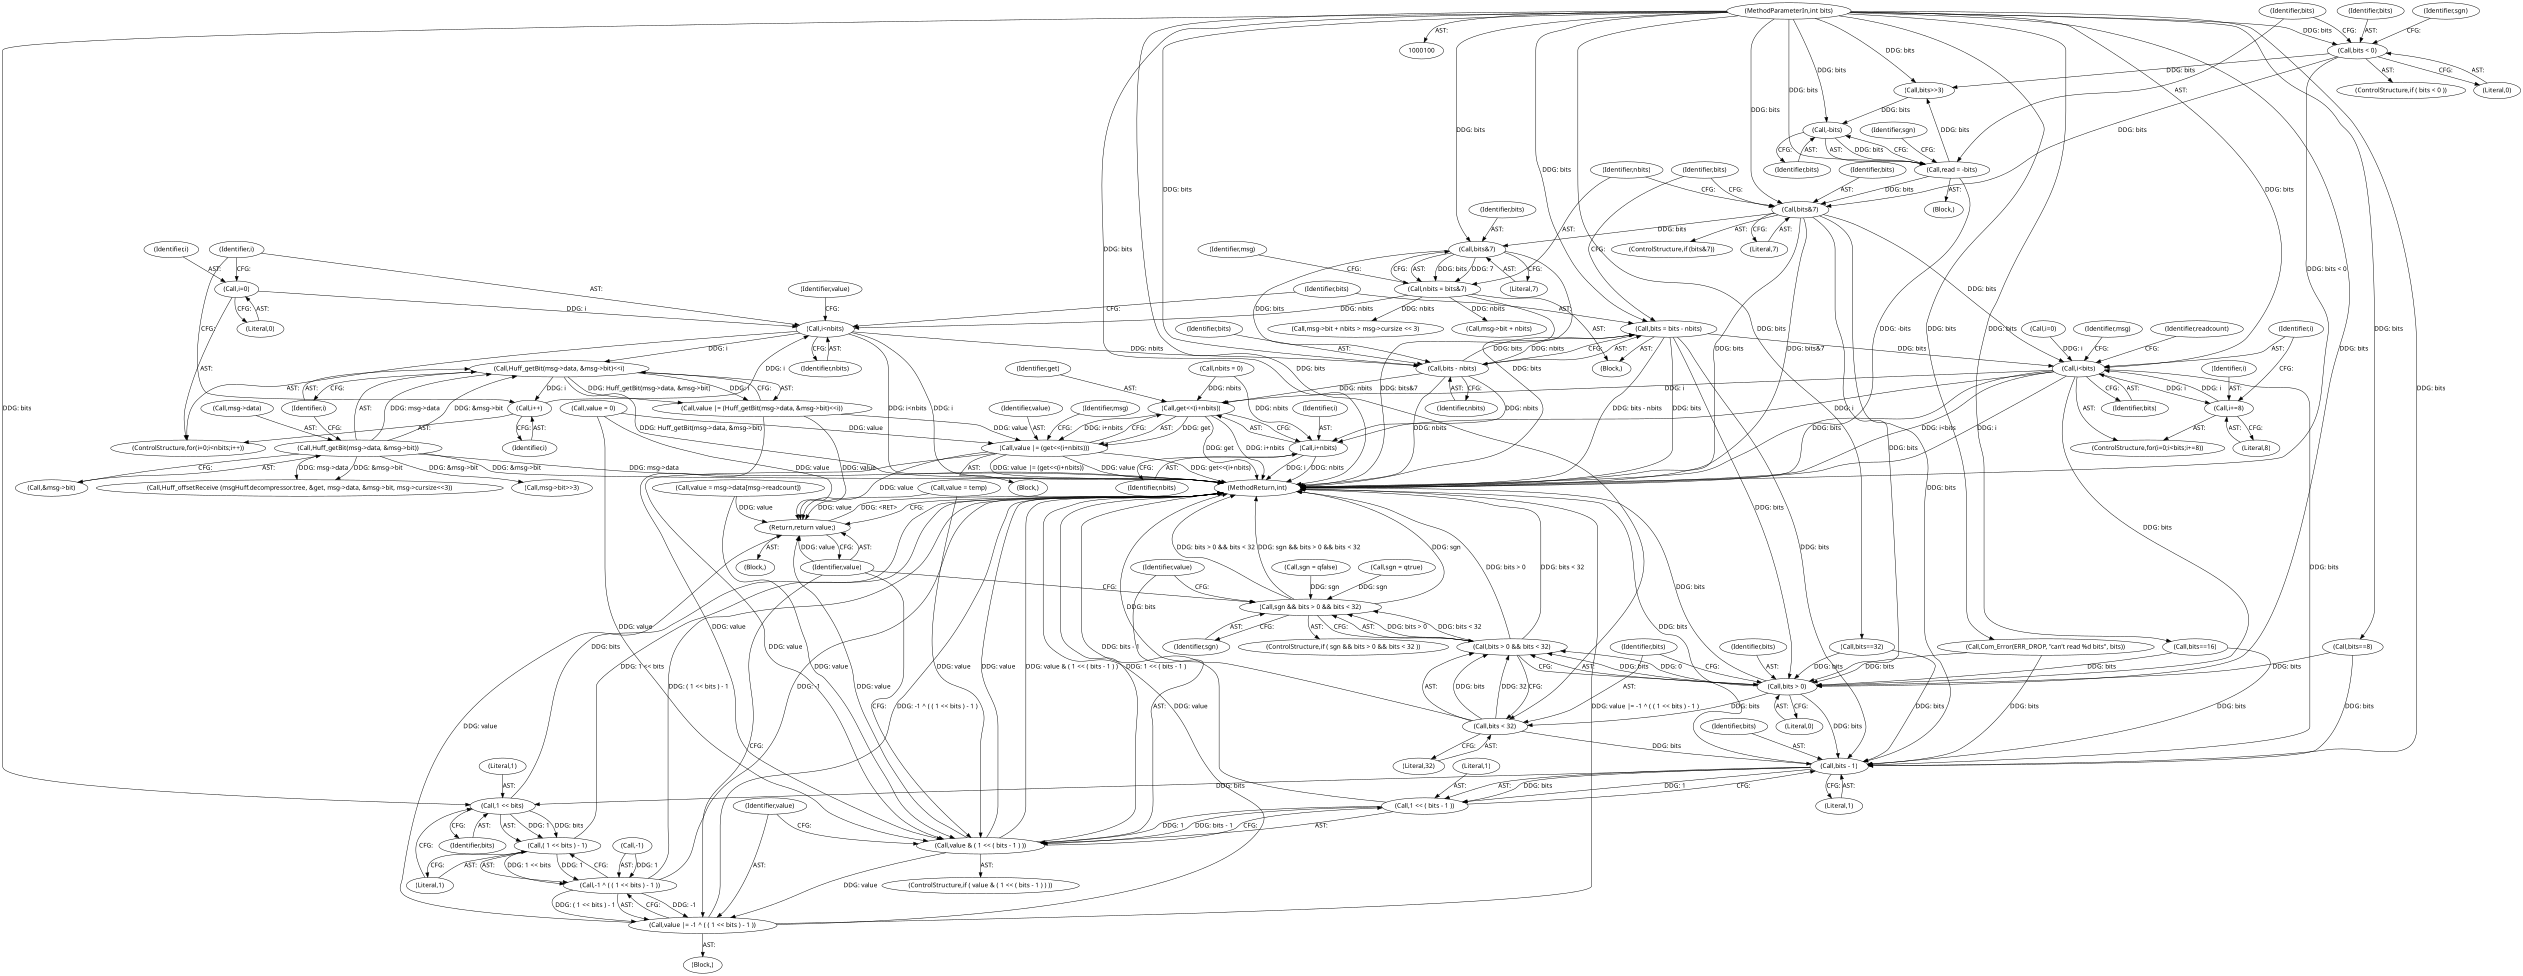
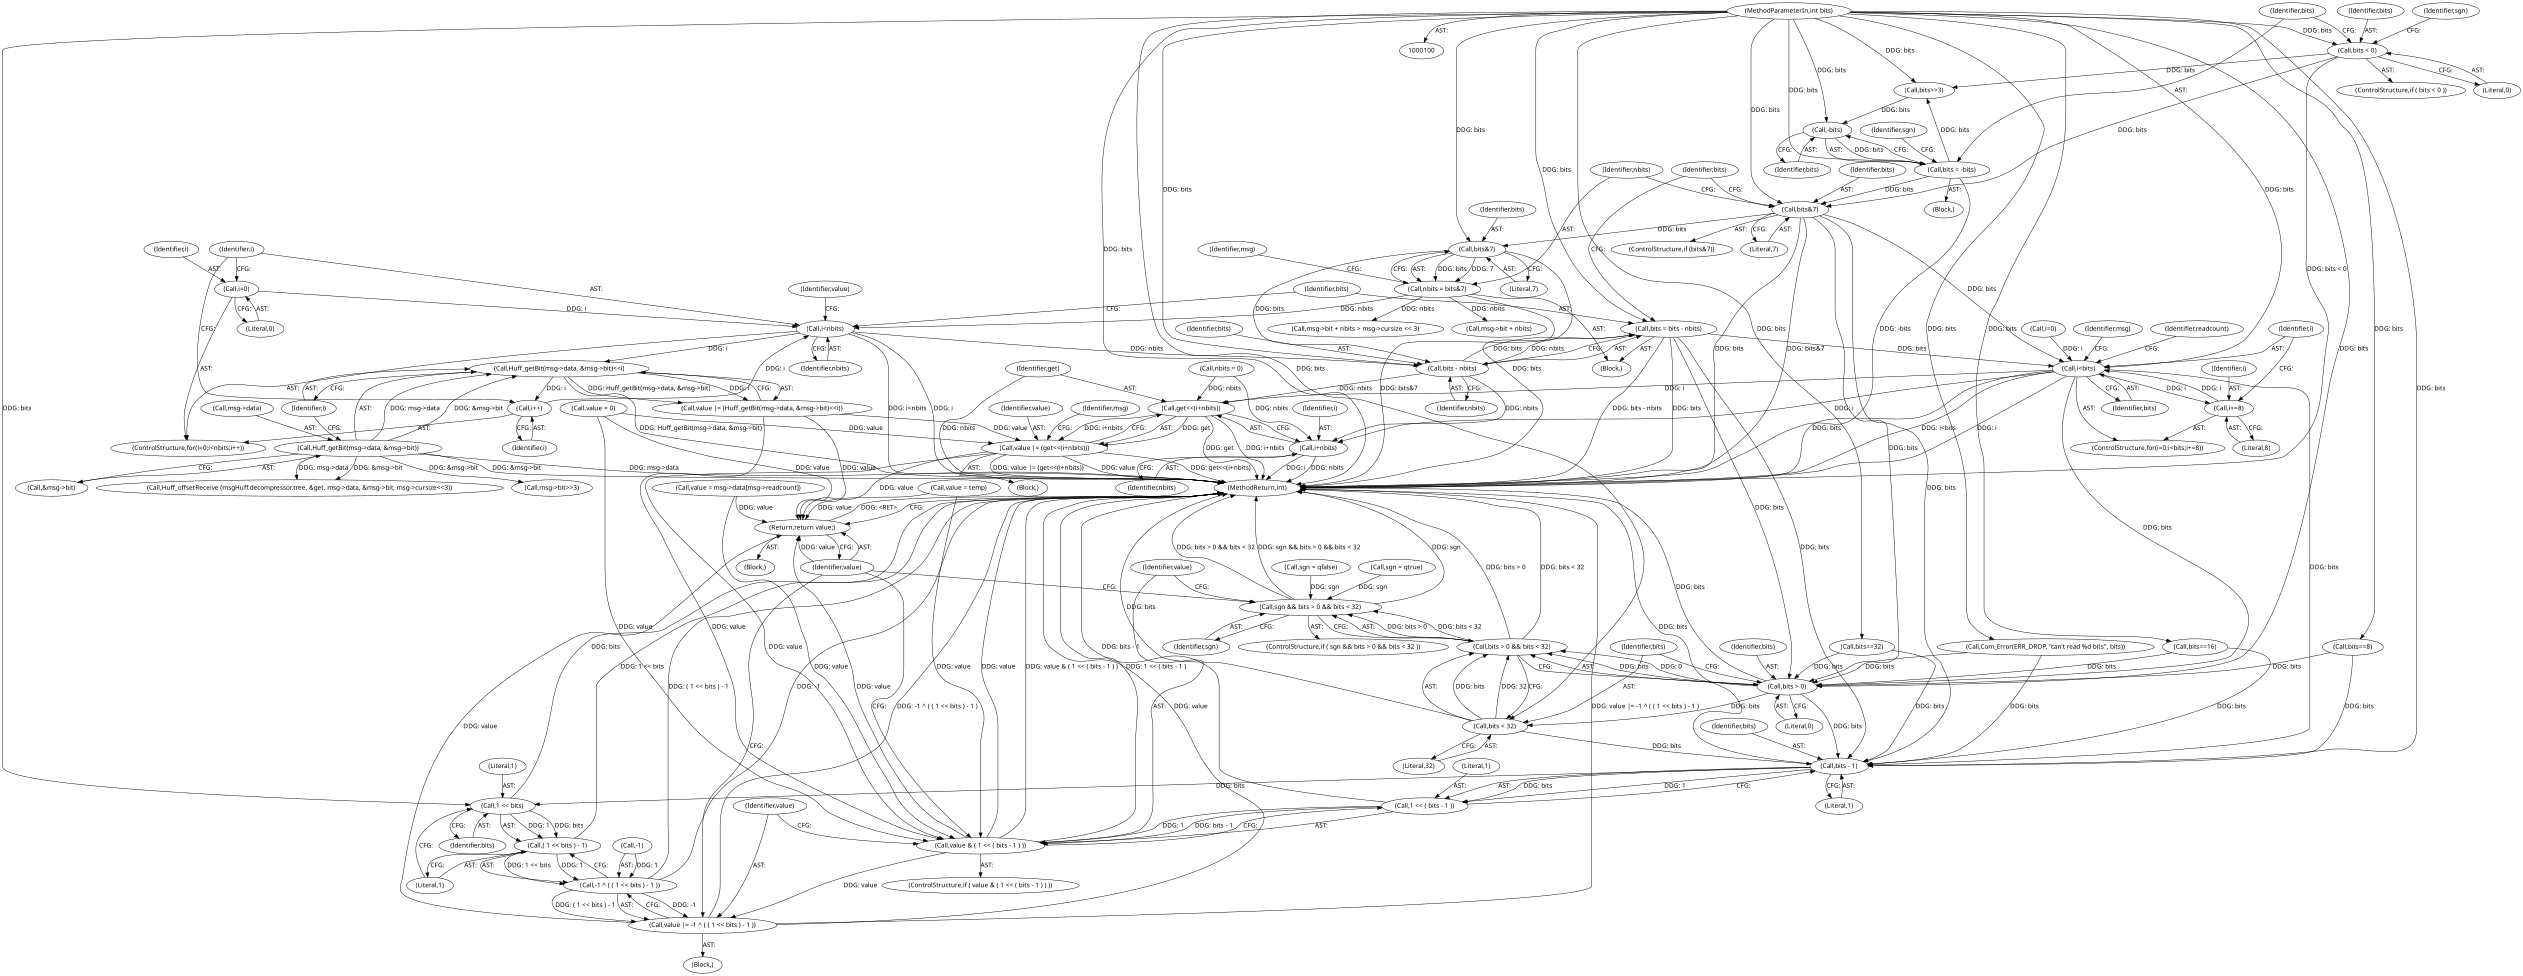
node "(Call,read = -bits)": label "(Call,read = -bits)" -> "(Call,bits = -bits)"
edge "(Call,bits - nbits)" -> "(MethodReturn,int)": now "(Identifier,get)" -> "(MethodReturn,int)"
